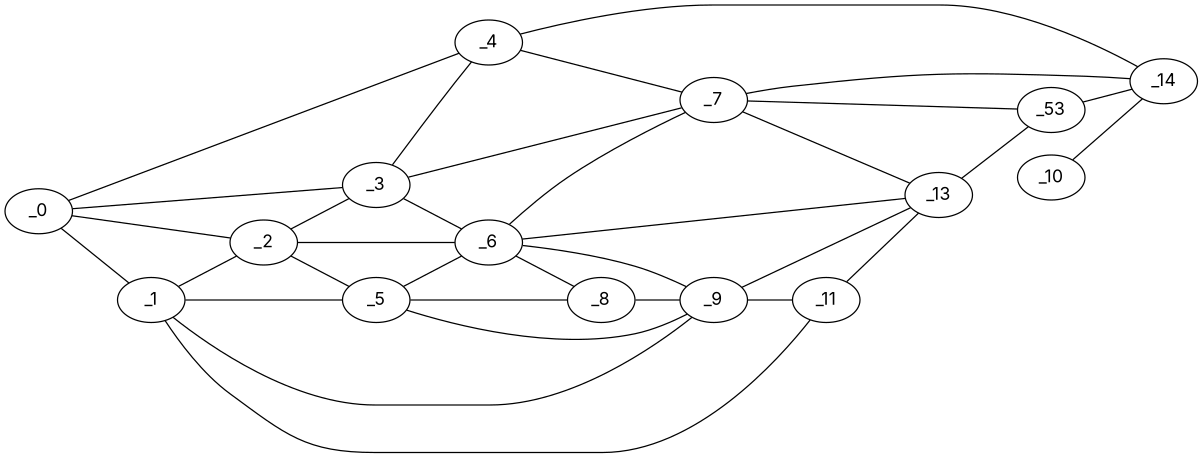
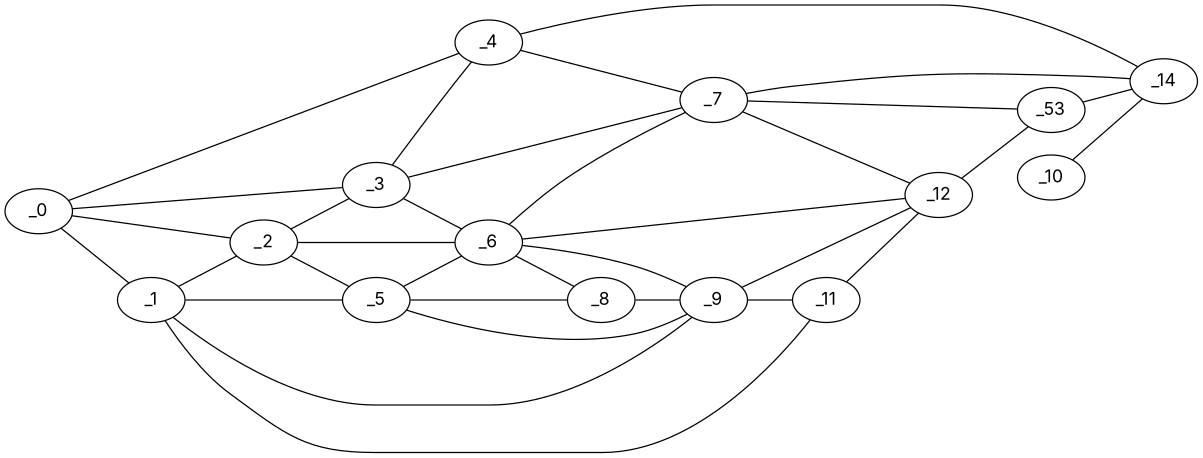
node "_13": label "_13" -> "_12"
